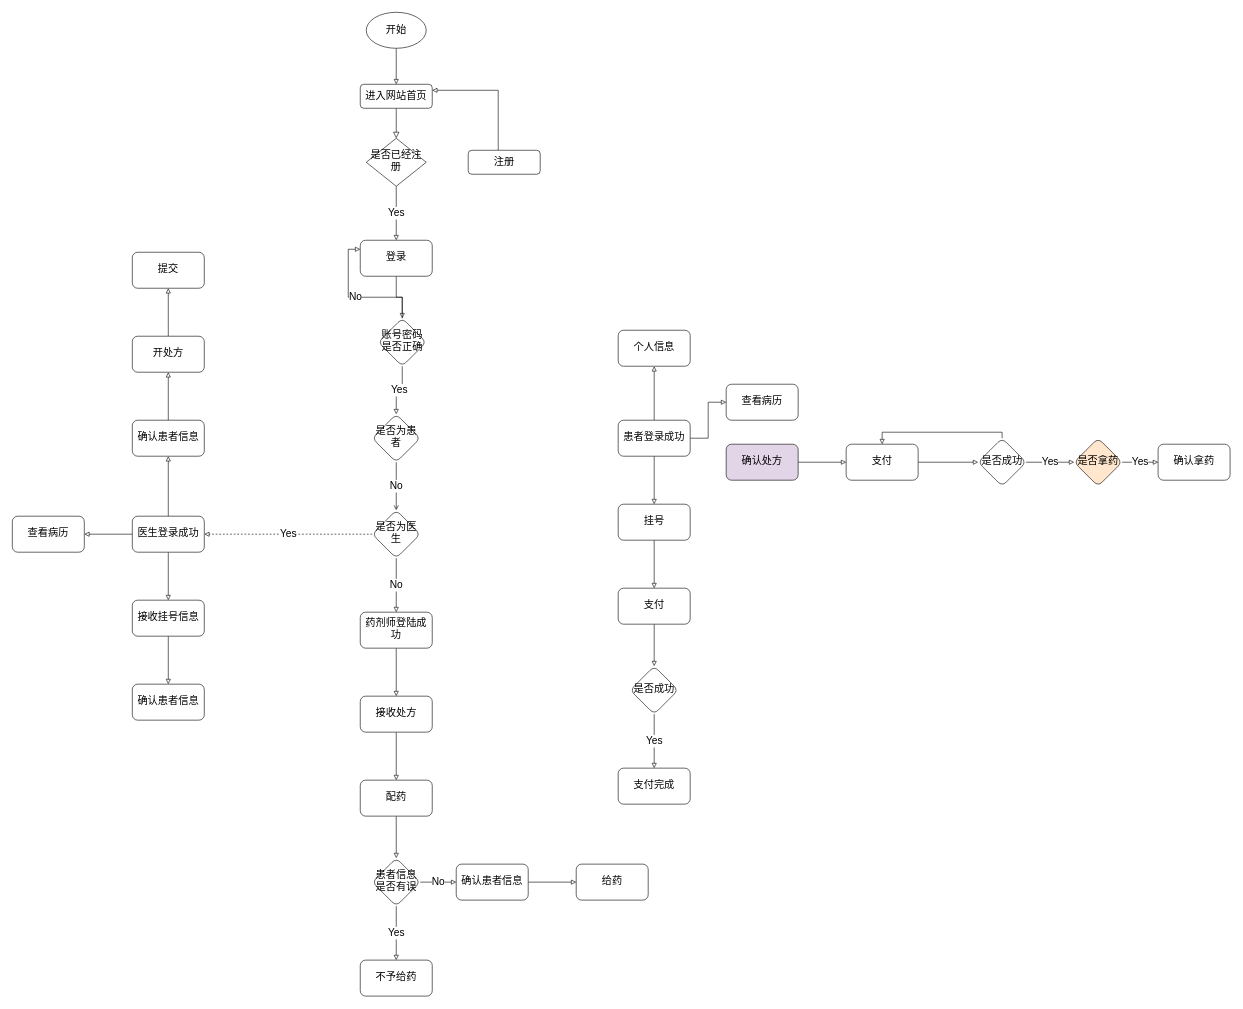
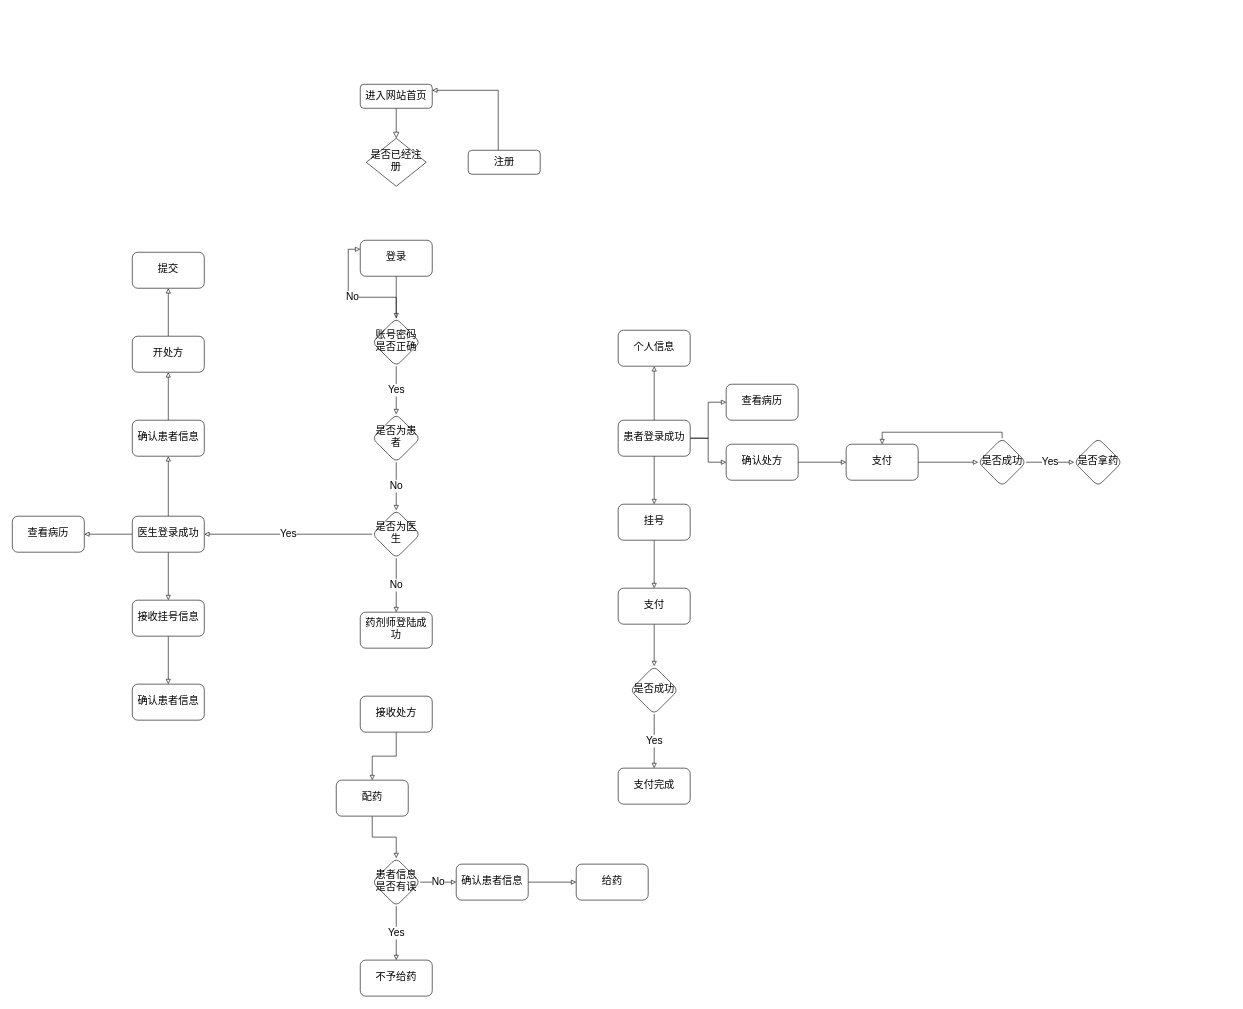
node "开始": removed
edge "开始" -> "进入网站首页": removed
edge "是否已经注册" -> "登录": removed, label "Yes"
node "账号密码是否正确": moved (402, 342) -> (396, 342)
edge "患者登录成功" -> "确认处方": added
node "确认处方": fillcolor #e1d5e7 -> #ffffff
node "是否拿药": fillcolor #ffe6cc -> #ffffff
edge "是否拿药" -> "确认拿药": removed, label "Yes"
node "确认拿药": removed
edge "是否为患者" -> "是否为医生": arrowhead open -> block
edge "是否为医生" -> "医生登录成功": style dashed -> solid
edge "药剂师登陆成功" -> "接收处方": removed
node "配药": moved (396, 798) -> (372, 798)
